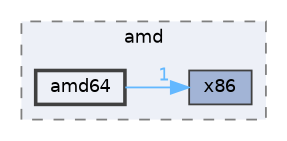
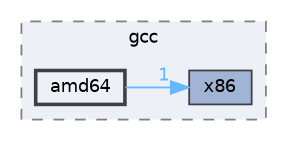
cluster "amd": label "amd" -> "gcc"
